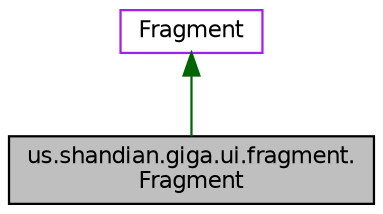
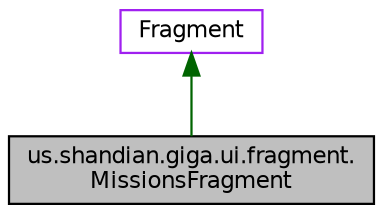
node "us.shandian.giga.ui.fragment. Fragment": label "us.shandian.giga.ui.fragment. Fragment" -> "us.shandian.giga.ui.fragment. MissionsFragment"
